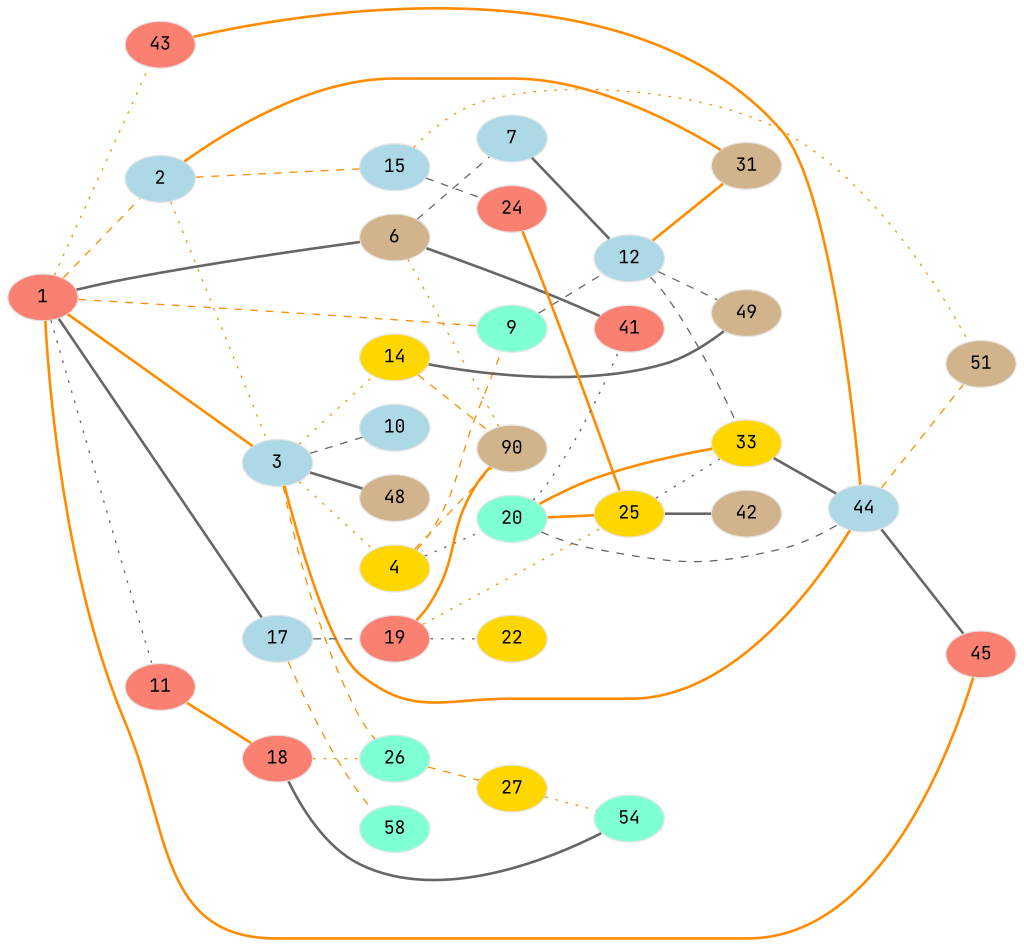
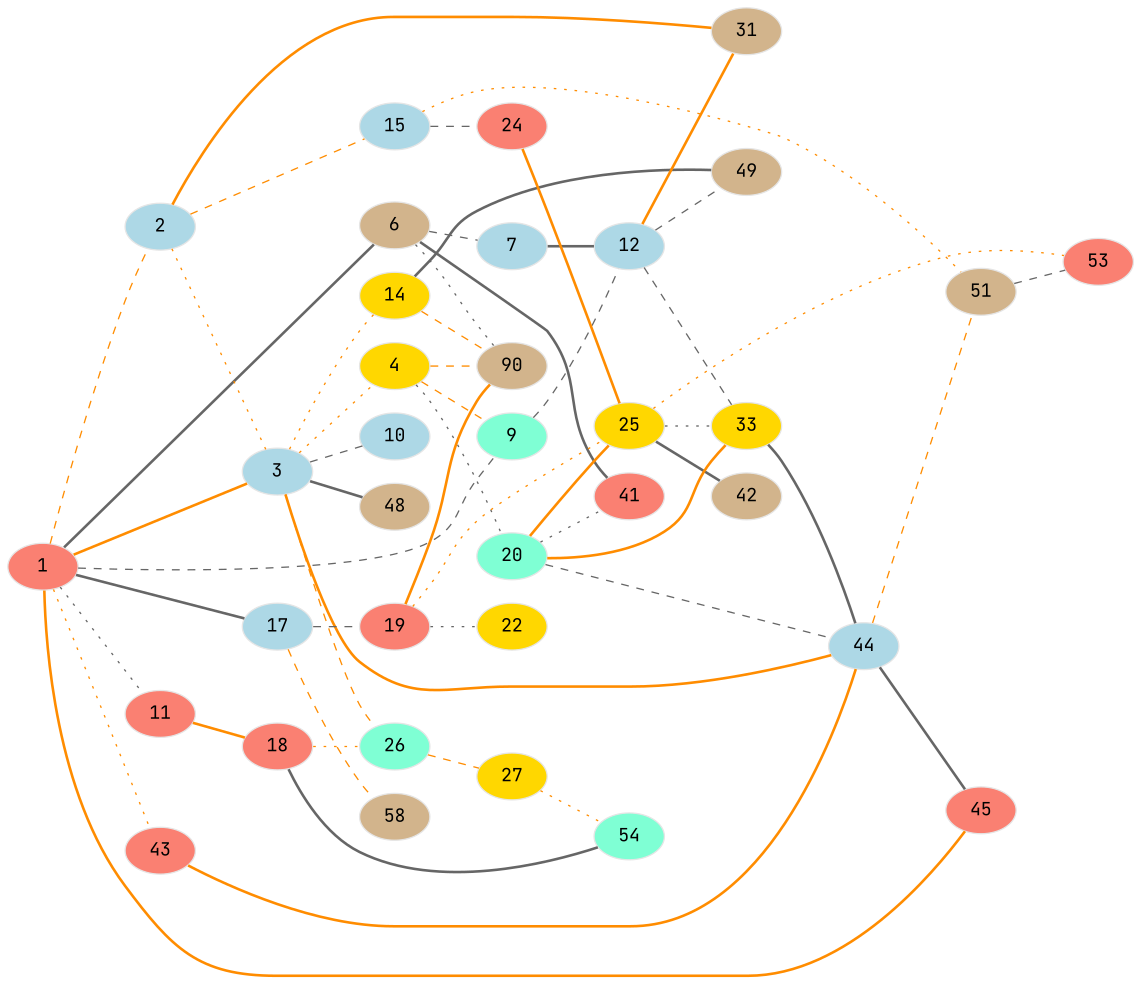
node "53": added
edge "1" -- "9": color darkorange -> gray40
edge "6" -- "90": color darkorange -> gray40
node "58": fillcolor aquamarine -> tan
